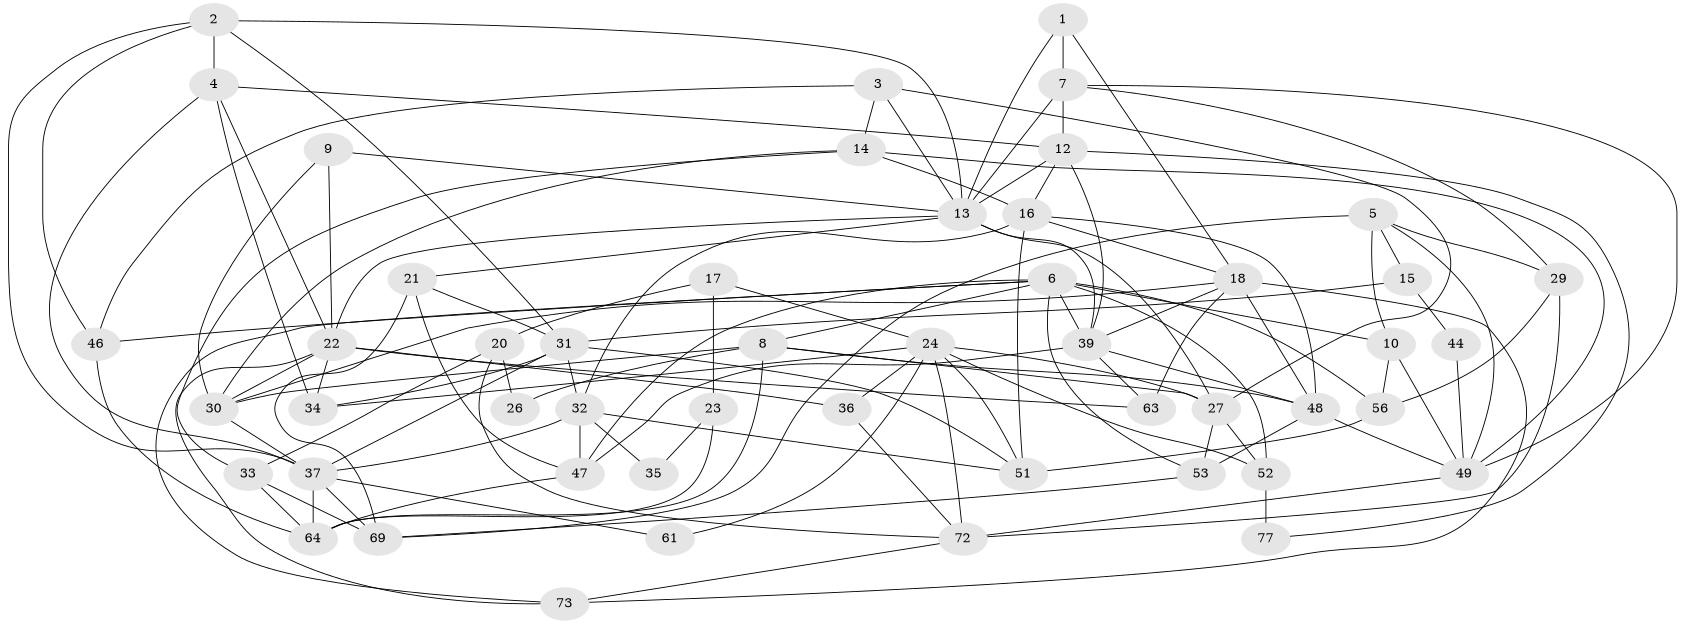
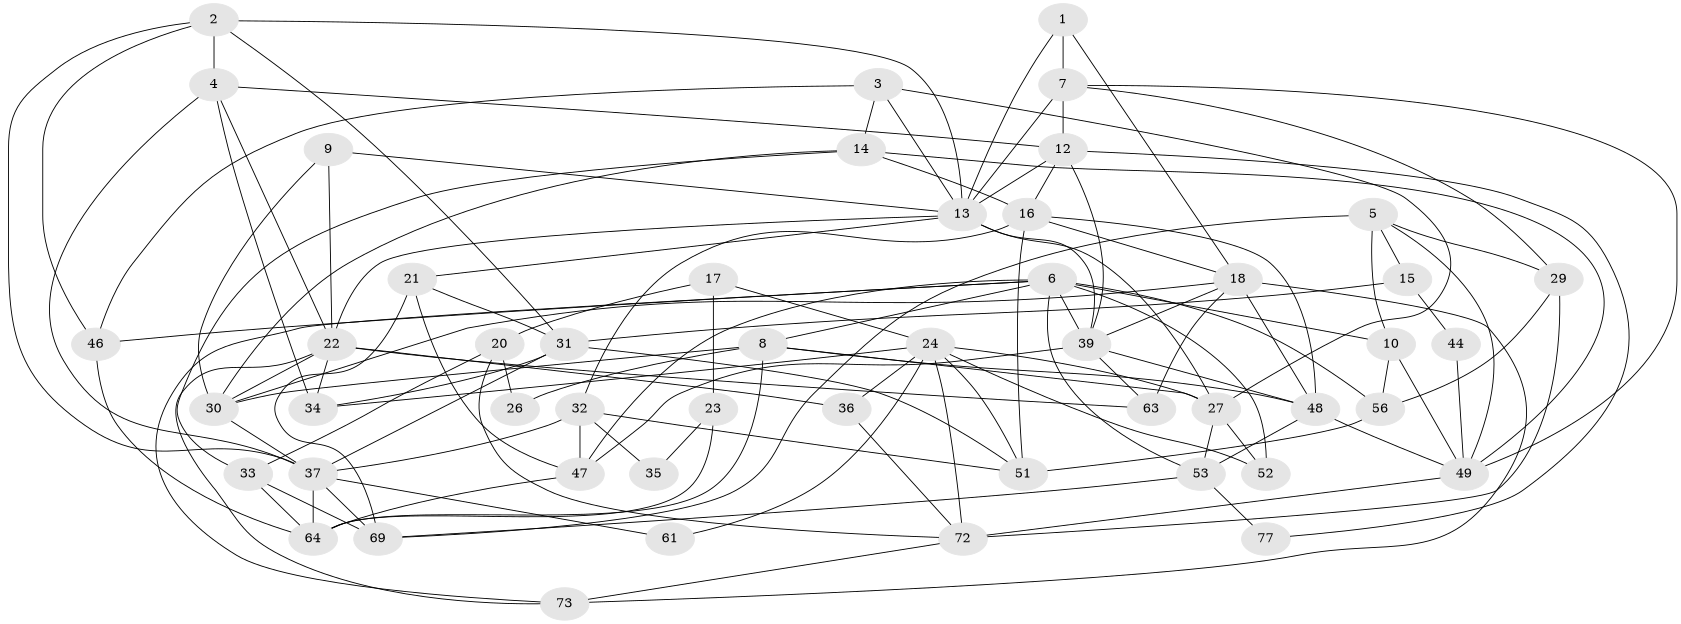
edge "31" -- "32": removed
edge "52" -- "77": now "53" -- "77"
